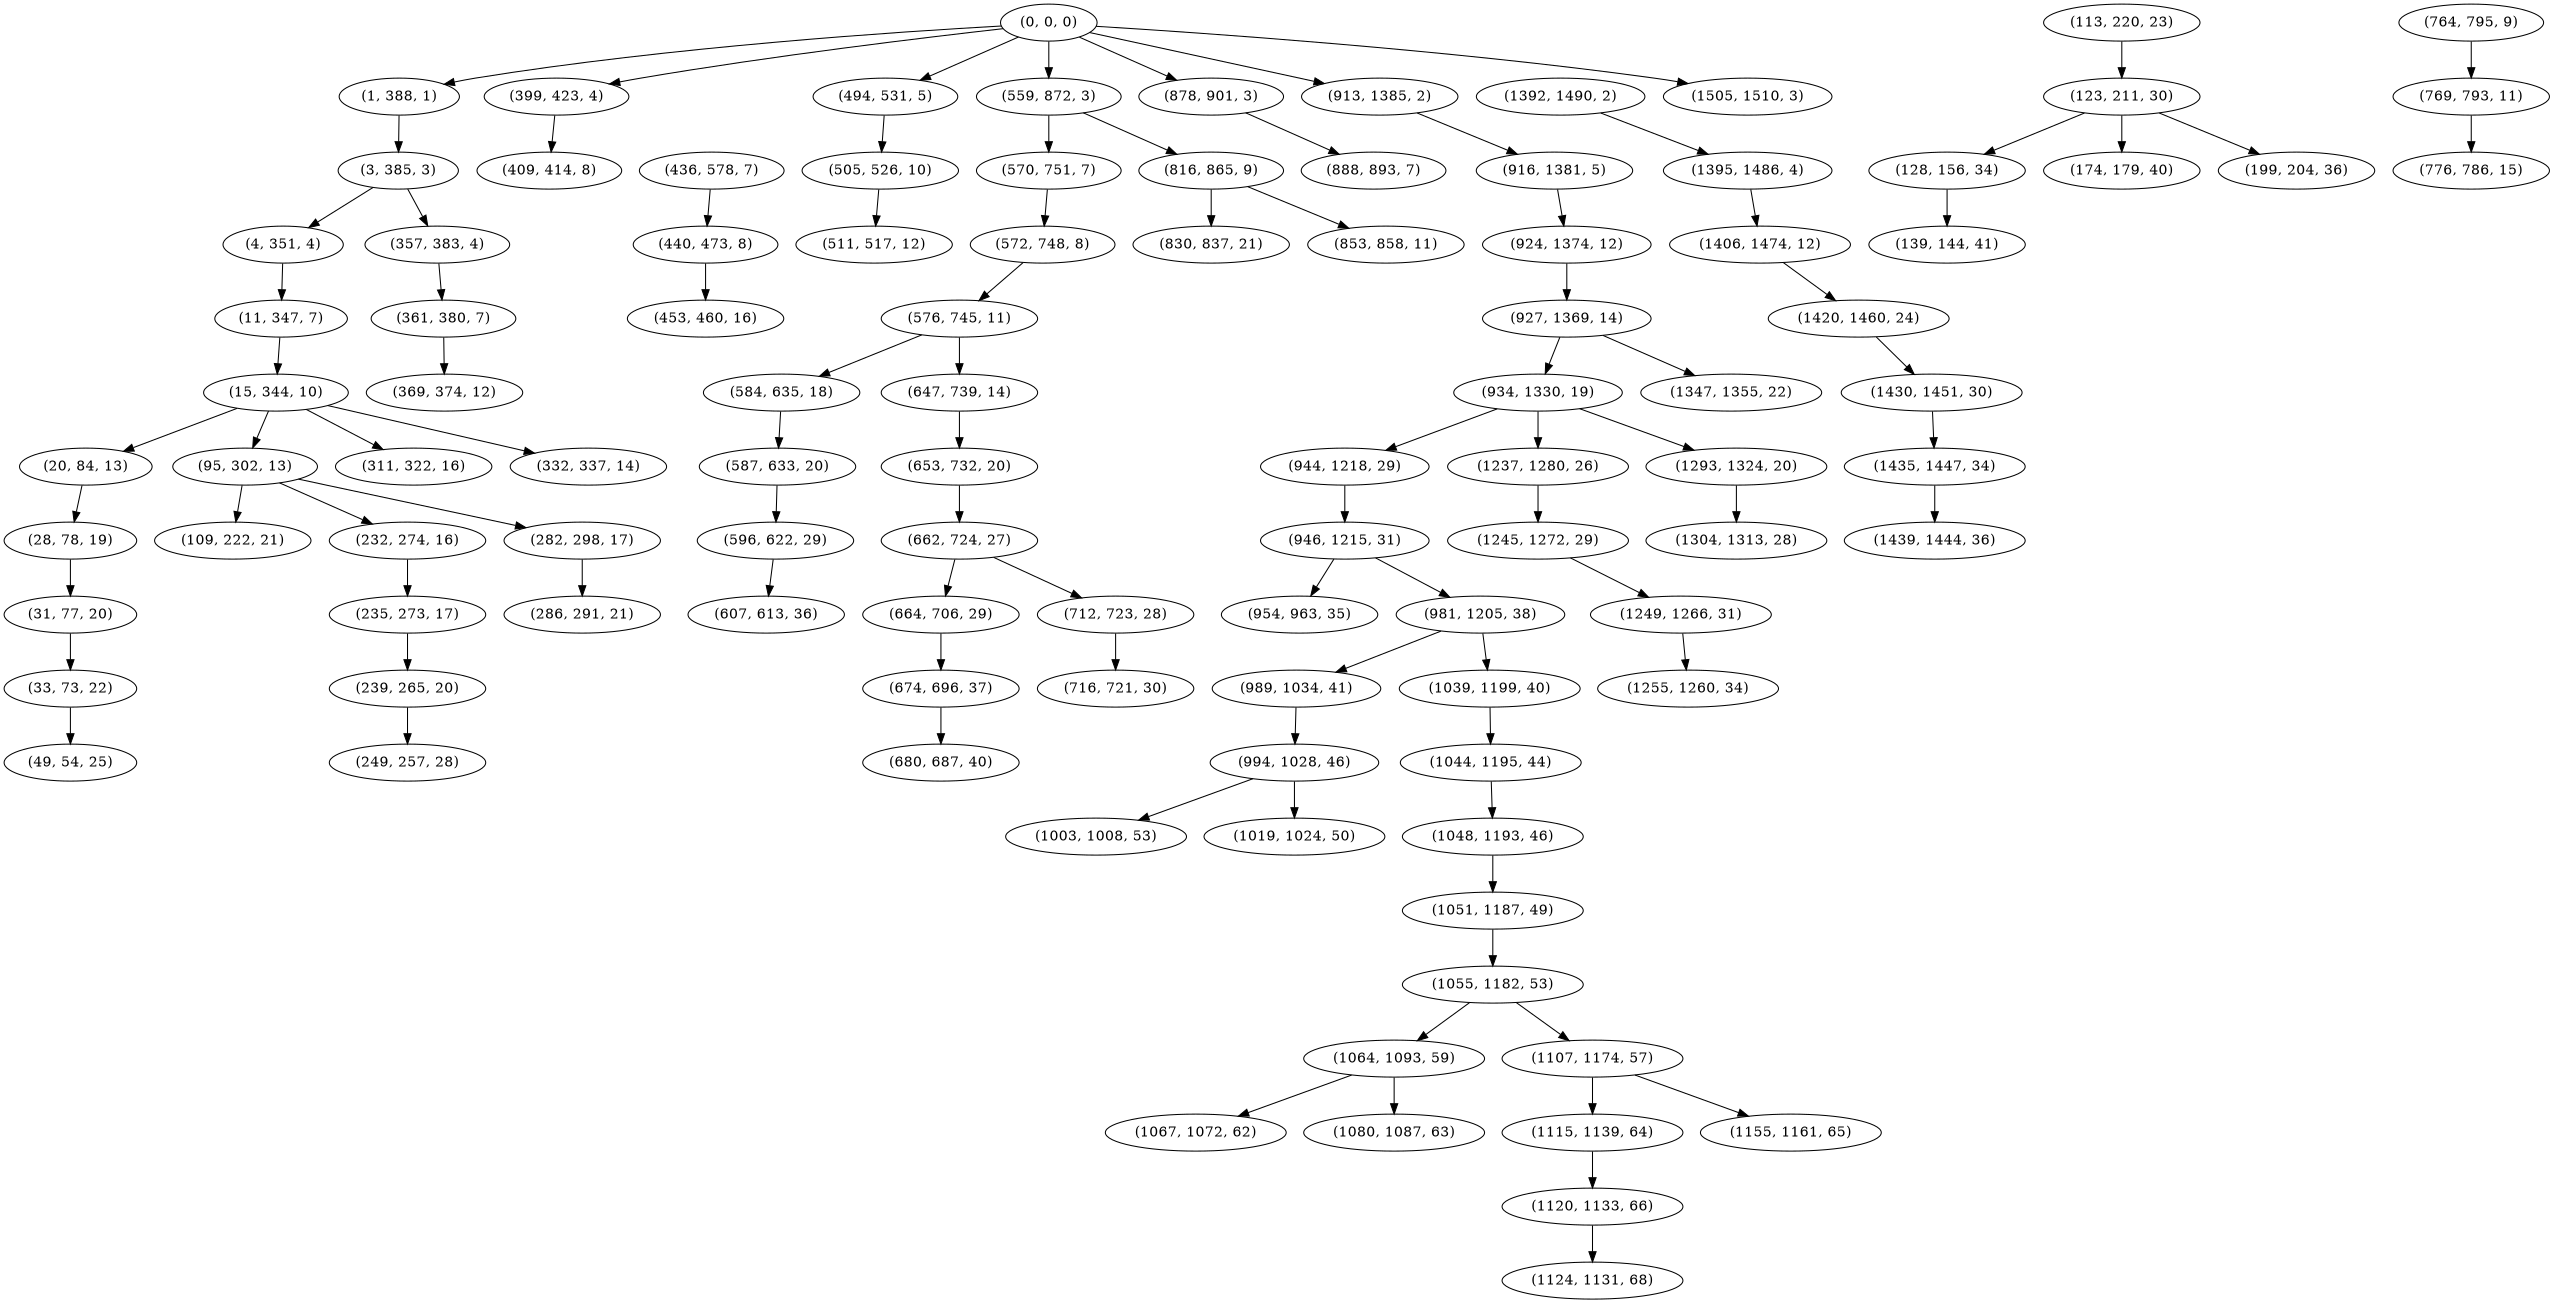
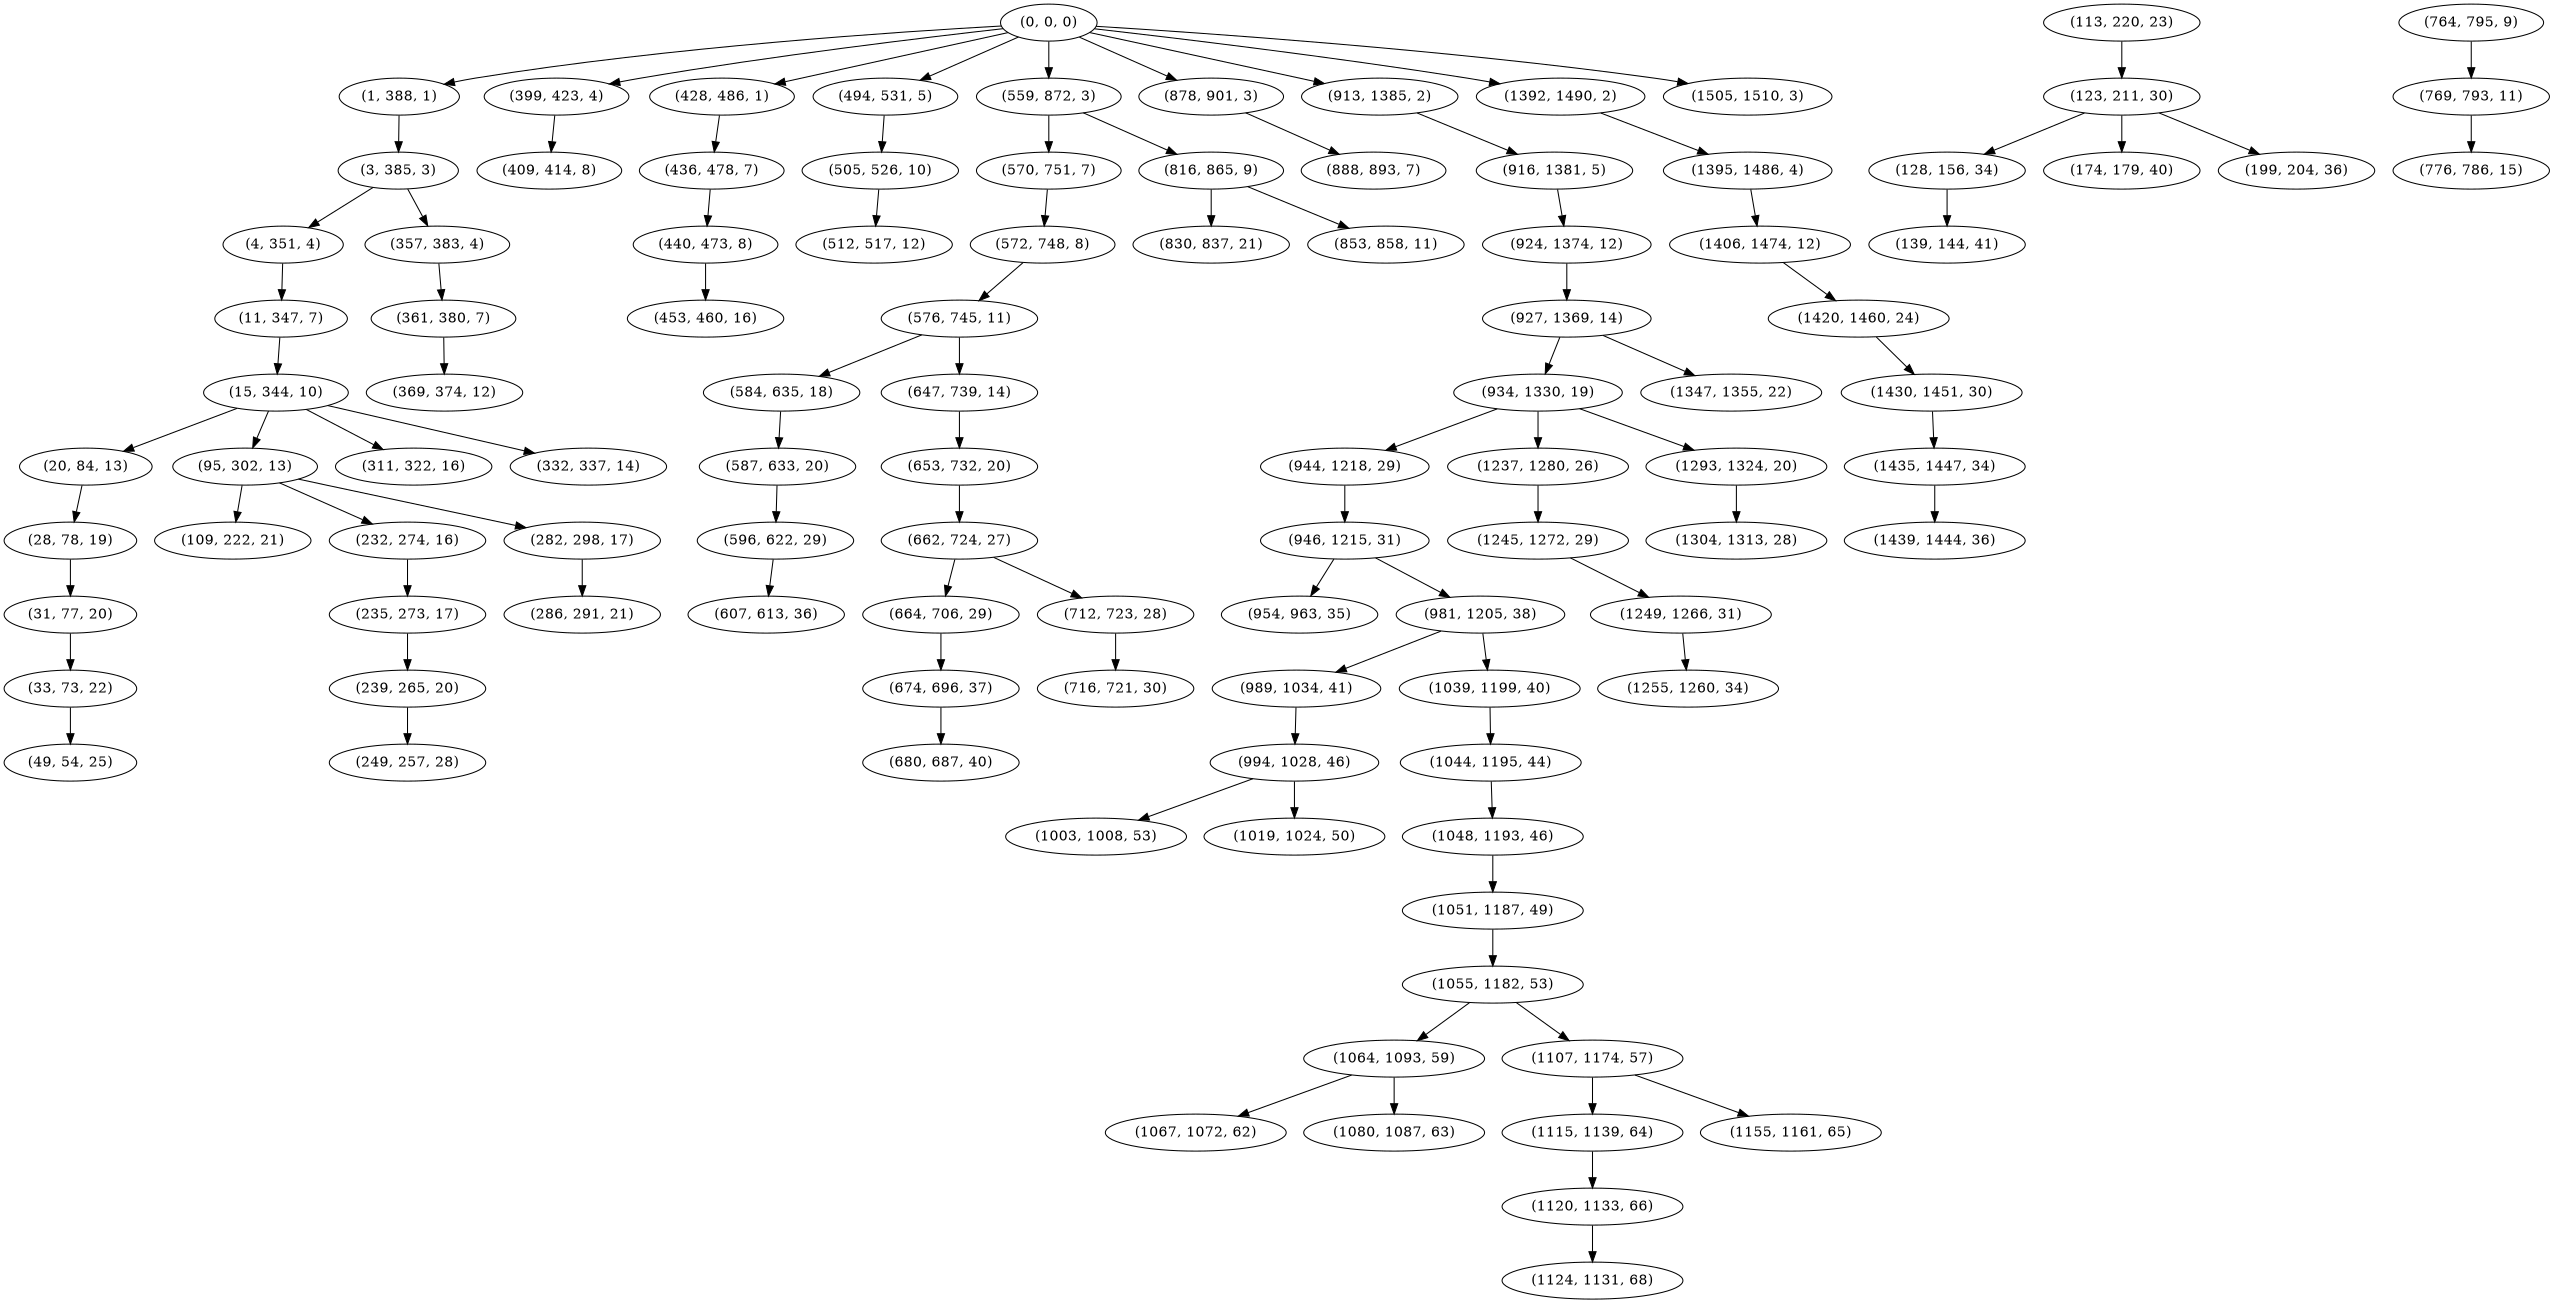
edge "(0, 0, 0)" -> "(1392, 1490, 2)": added
node "(428, 486, 1)": added
node "(436, 578, 7)": label "(436, 578, 7)" -> "(436, 478, 7)"
node "(511, 517, 12)": label "(511, 517, 12)" -> "(512, 517, 12)"
